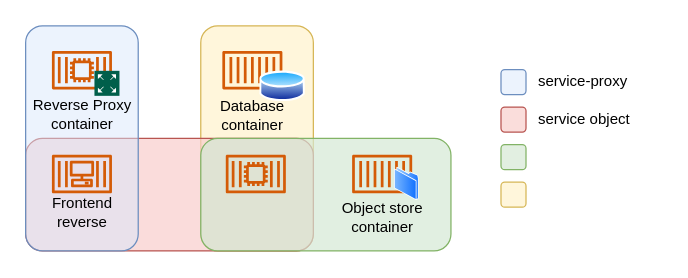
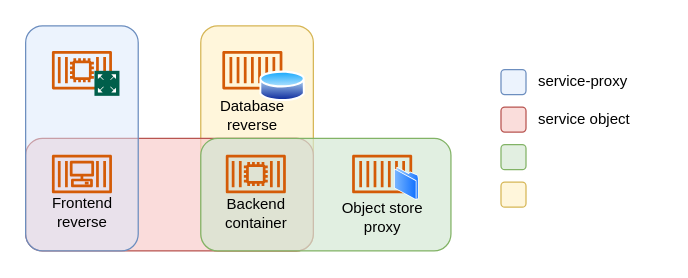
node "Reverse Proxy container": removed
node "Database container": label "Database container" -> "Database reverse"
node "Backend container": added
node "Object store container": label "Object store container" -> "Object store proxy"
